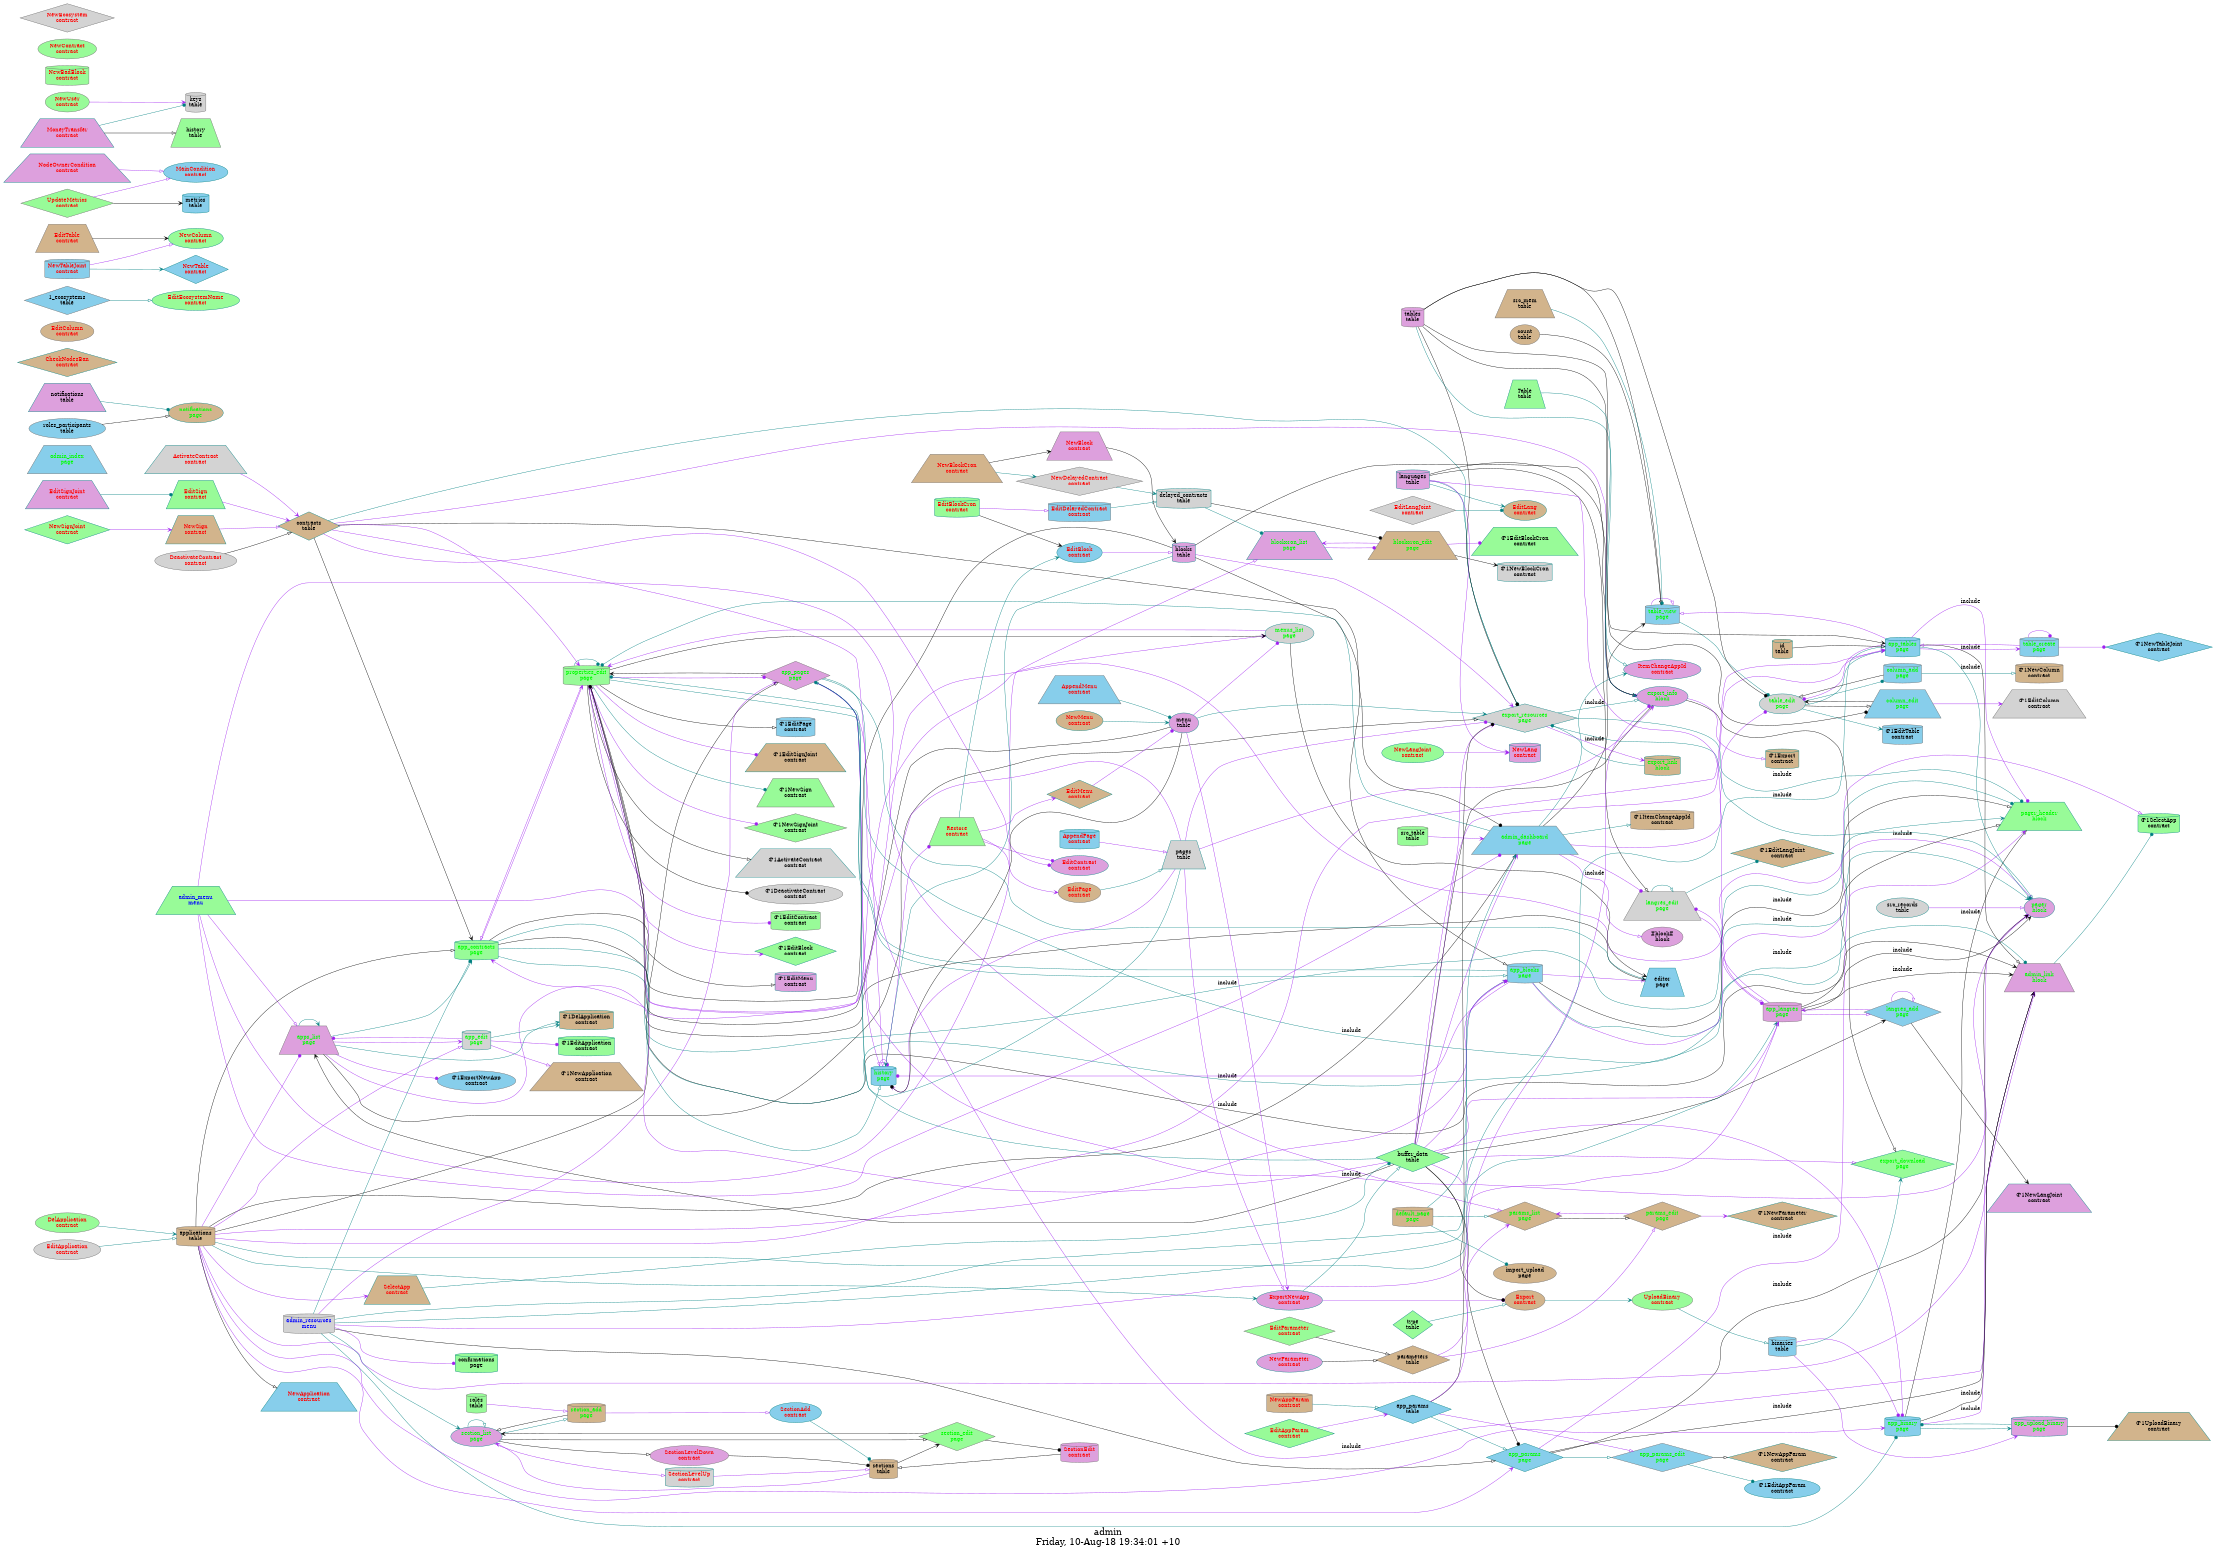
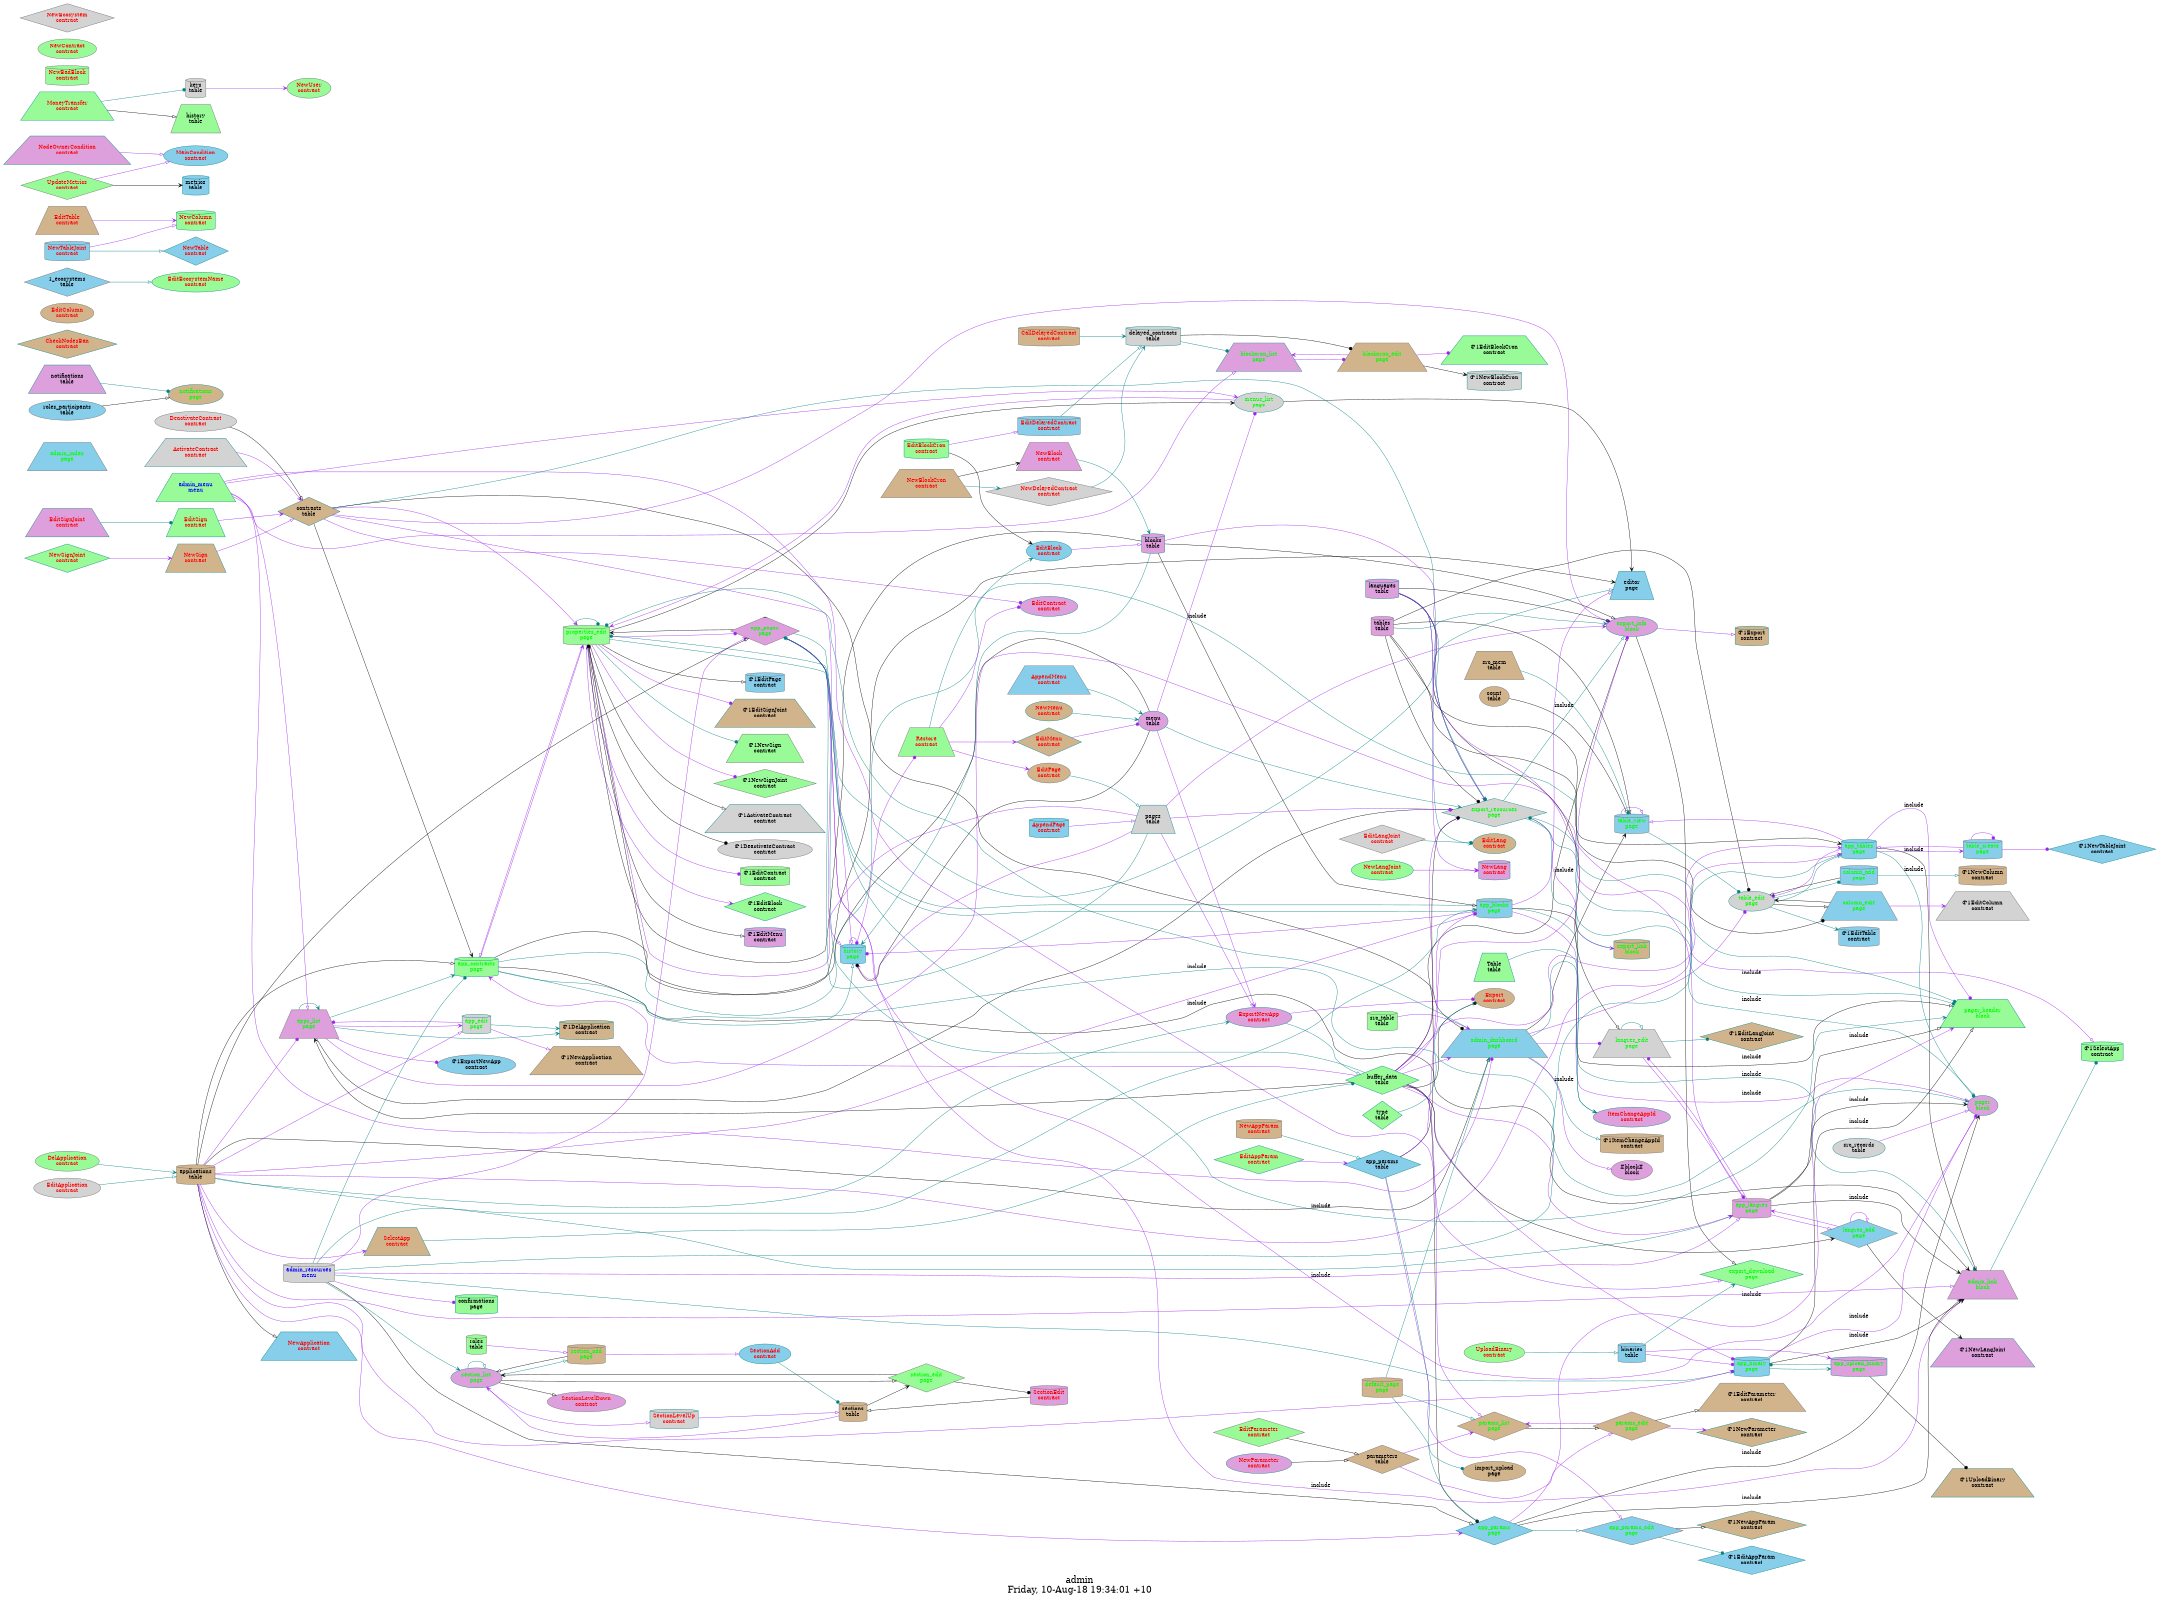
edge "NewUser contract" -> "keys table": reversed
node "MoneyTransfer contract": fillcolor plum -> palegreen
edge "EditTable contract" -> "NewColumn contract": color black -> purple
node "NewColumn contract": shape ellipse -> cylinder
edge "NewTableJoint contract" -> "NewTable contract": arrowhead vee -> onormal
node "CallDelayedContract contract": added
edge "NewBlock contract" -> "blocks table": color black -> teal
node "id table": removed
edge "AppendMenu contract" -> "menu table": arrowhead dot -> vee
node "@1EditApplication contract": removed
edge "Export contract" -> "UploadBinary contract": removed
node "@1EditParameter contract": added
edge "SectionLevelDown contract" -> "sections table": removed
node "@1EditAppParam contract": shape ellipse -> diamond
